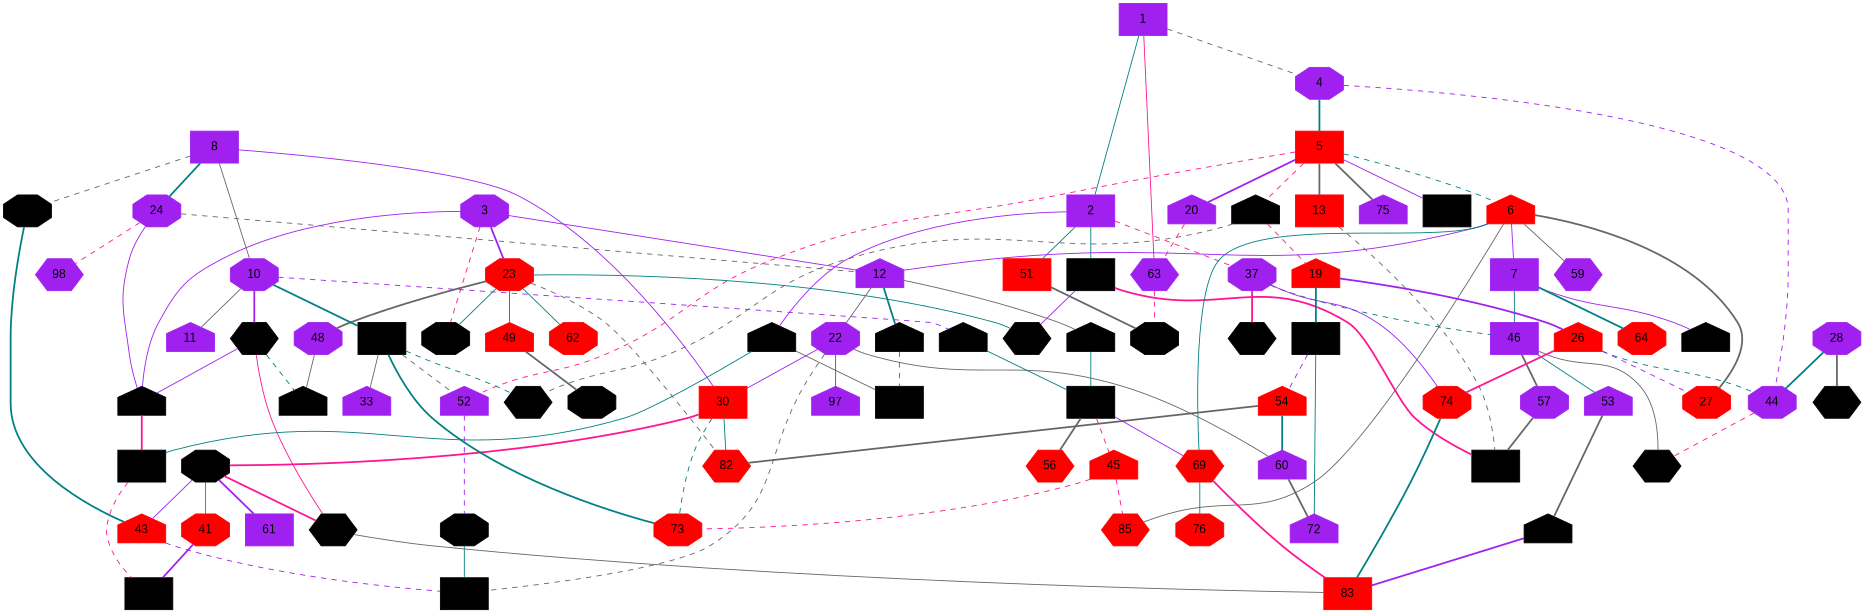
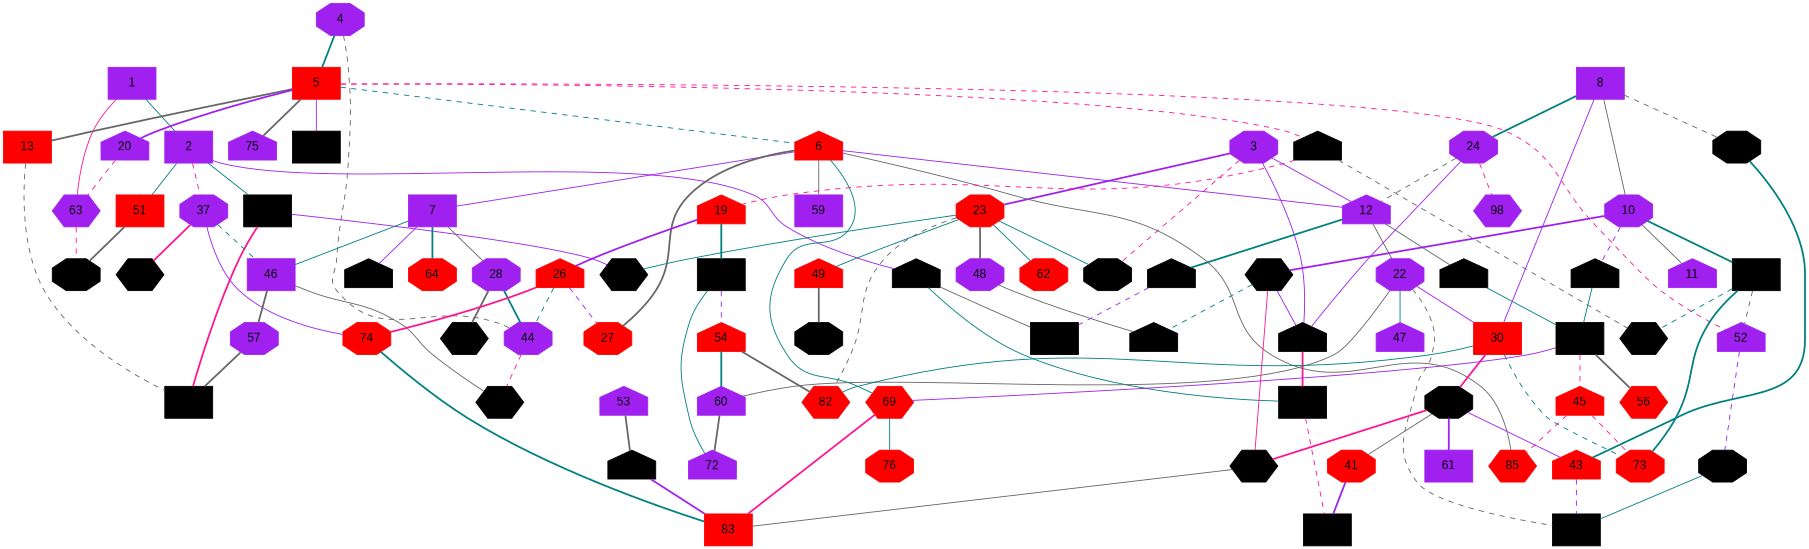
edge "1" -- "4": removed
edge "4" -- "44": color purple -> gray40
edge "7" -- "28": added
node "59": shape hexagon -> box
edge "46" -- "53": removed
node "33": removed
node "97": label "97" -> "47"
